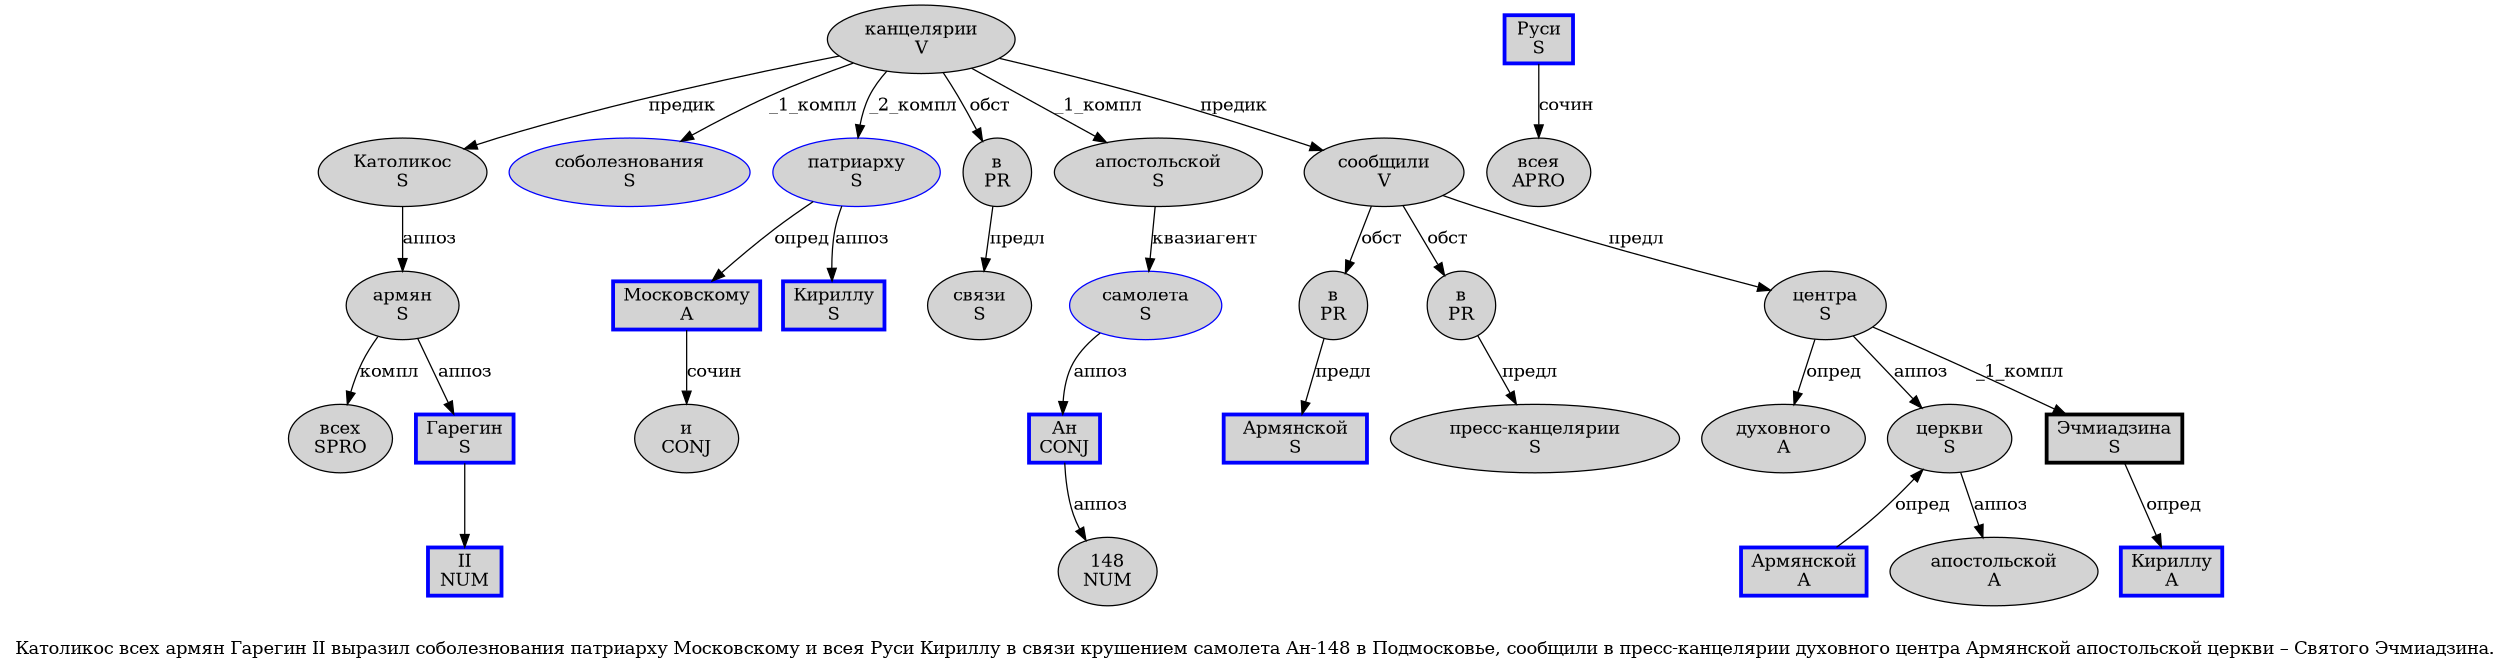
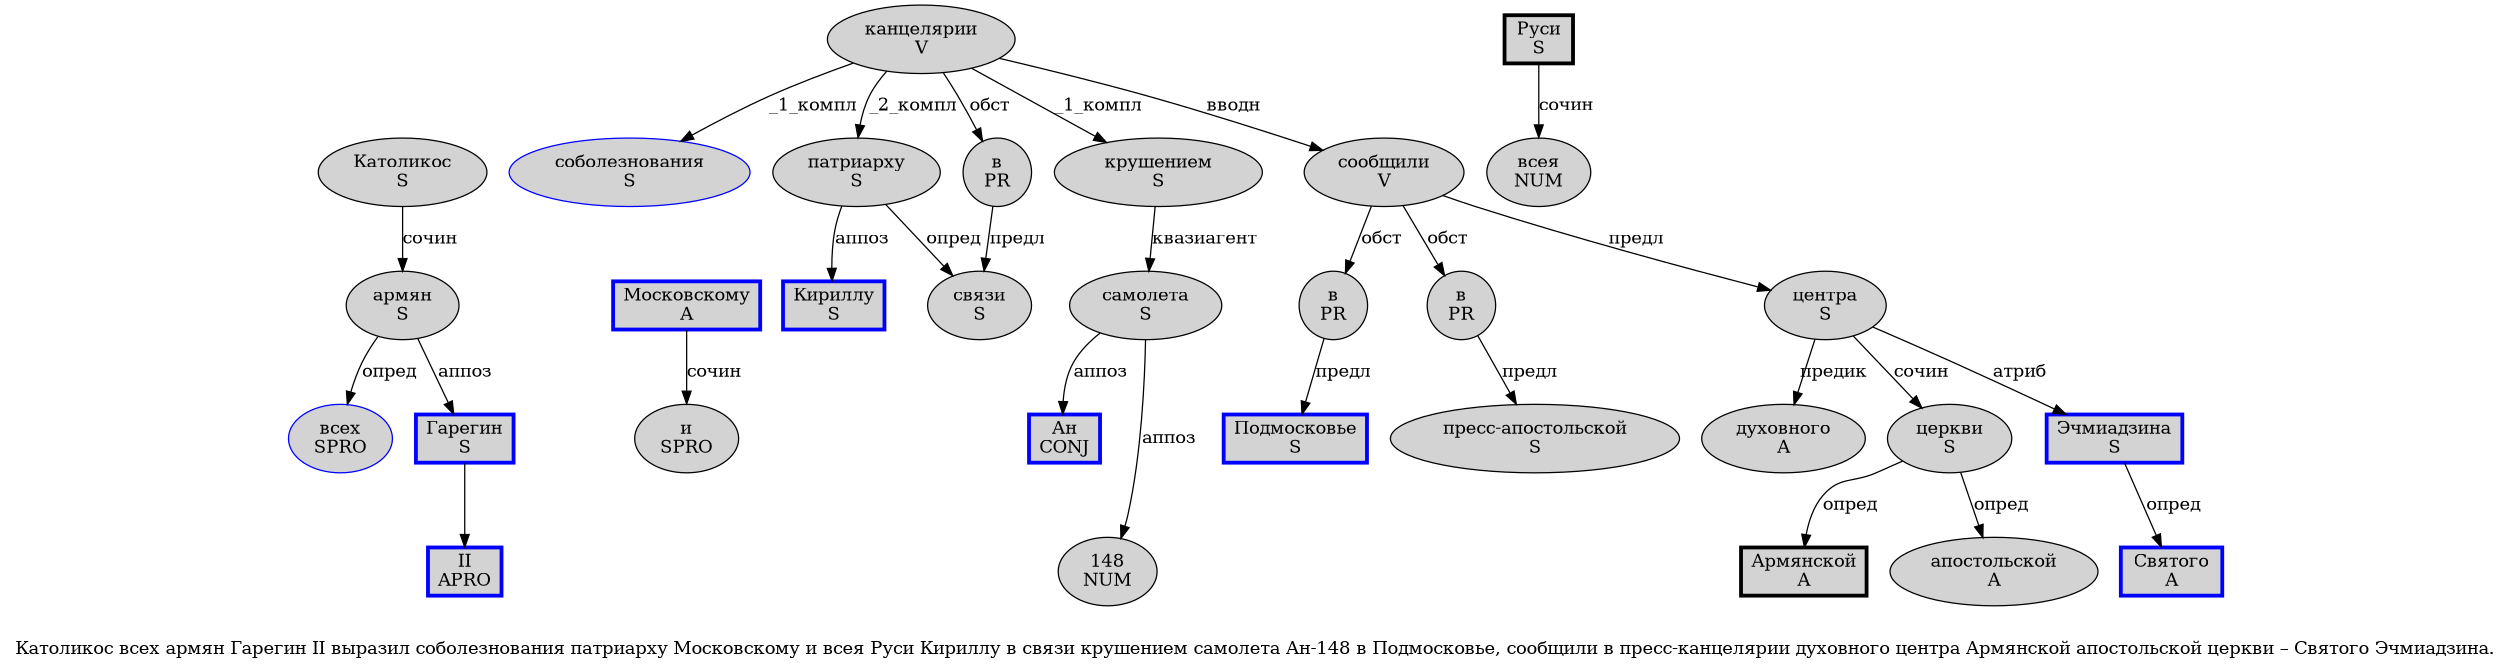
node "Руси S": color blue -> black
edge "канцелярии V" -> "Католикос S": removed, label "предик"
edge "канцелярии V" -> "сообщили V": label "предик" -> "вводн"
node "патриарху S": color blue -> black
node "апостольской S": label "апостольской S" -> "крушением S"
node "всея APRO": label "всея APRO" -> "всея NUM"
edge "патриарху S" -> "Московскому A": now "патриарху S" -> "связи S"
edge "Католикос S" -> "армян S": label "аппоз" -> "сочин"
node "самолета S": color blue -> black
edge "армян S" -> "всех SPRO": label "компл" -> "опред"
edge "центра S" -> "духовного A": label "опред" -> "предик"
edge "центра S" -> "церкви S": label "аппоз" -> "сочин"
edge "центра S" -> "Эчмиадзина S": label "_1_компл" -> "атриб"
node "всех SPRO": color black -> blue
node "и CONJ": label "и CONJ" -> "и SPRO"
node "Армянской S": label "Армянской S" -> "Подмосковье S"
node "пресс-канцелярии S": label "пресс-канцелярии S" -> "пресс-апостольской S"
node "Эчмиадзина S": color black -> blue
edge "Ан CONJ" -> "148 NUM": now "самолета S" -> "148 NUM"
edge "церкви S" -> "апостольской A": label "аппоз" -> "опред"
edge "Армянской A" -> "церкви S": reversed
node "II NUM": label "II NUM" -> "II APRO"
node "Армянской A": color blue -> black
node "Кириллу A": label "Кириллу A" -> "Святого A"
